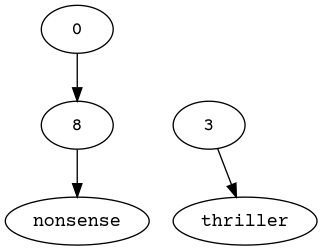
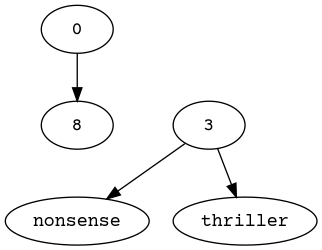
edge "8" -> "nonsense": now "3" -> "nonsense"
